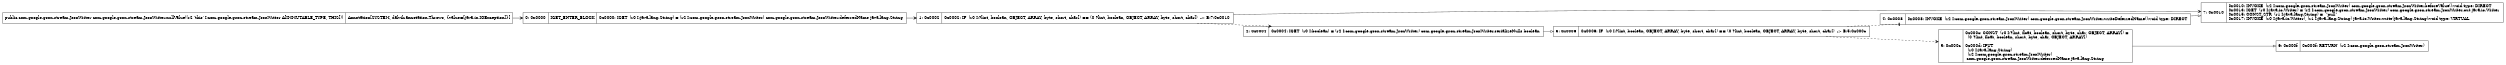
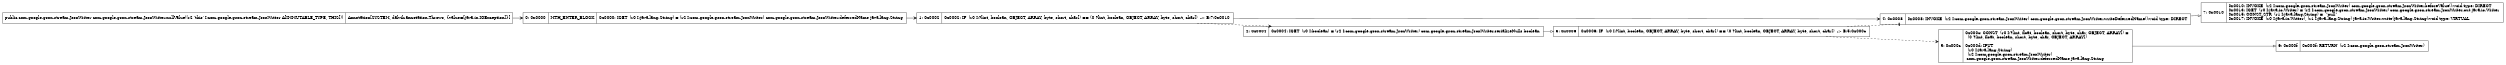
edge "1: 0x0002" -> "7: 0x0010": now "1: 0x0002" -> "4: 0x0008"
node "0: 0x0000": text "IGET_ENTER_BLOCK" -> "MTH_ENTER_BLOCK"
